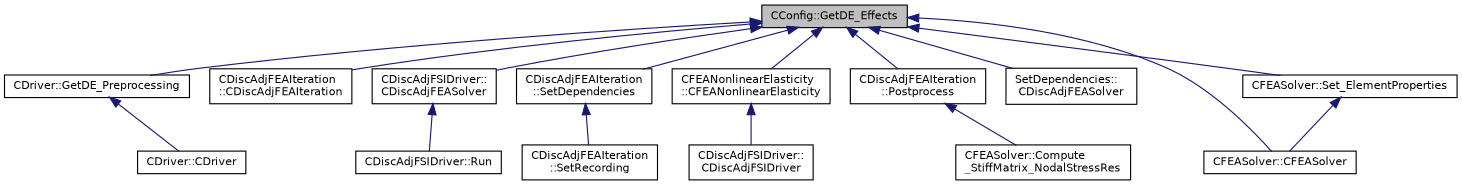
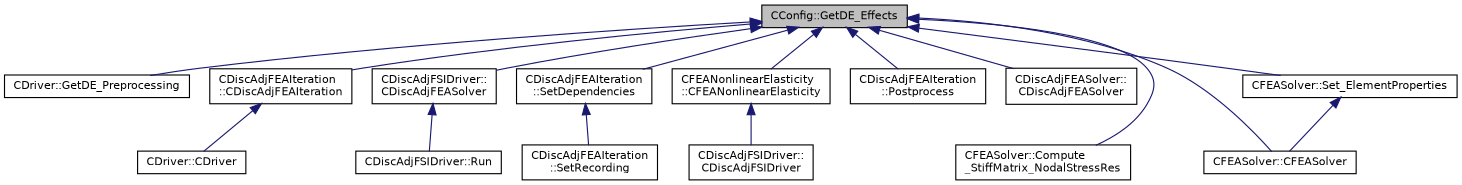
node "SetDependencies:: CDiscAdjFEASolver": label "SetDependencies:: CDiscAdjFEASolver" -> "CDiscAdjFEASolver:: CDiscAdjFEASolver"
edge "CFEASolver::Compute _StiffMatrix_NodalStressRes" -> "CDiscAdjFEAIteration ::Postprocess": now "CFEASolver::Compute _StiffMatrix_NodalStressRes" -> "CConfig::GetDE_Effects"
edge "CDriver::CDriver" -> "CDriver::GetDE_Preprocessing": now "CDriver::CDriver" -> "CDiscAdjFEAIteration ::CDiscAdjFEAIteration"
